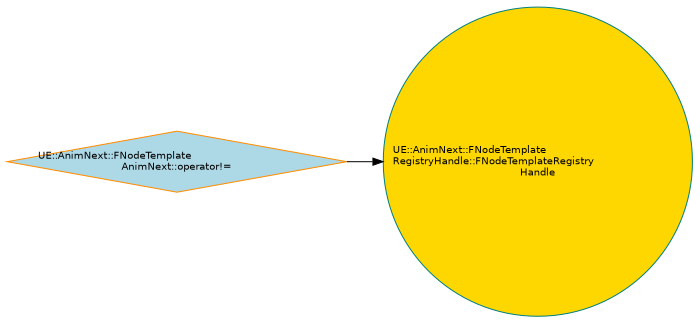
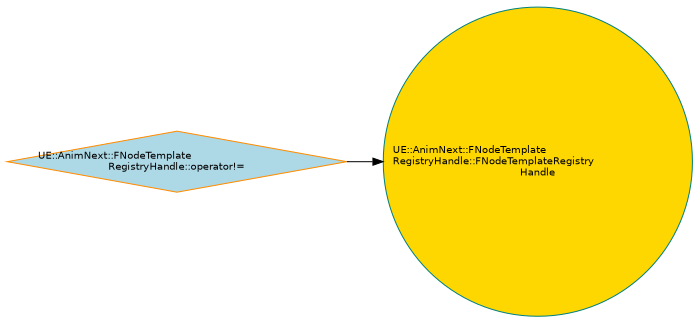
node "UE::AnimNext::FNodeTemplate AnimNext::operator!=": label "UE::AnimNext::FNodeTemplate AnimNext::operator!=" -> "UE::AnimNext::FNodeTemplate RegistryHandle::operator!="
